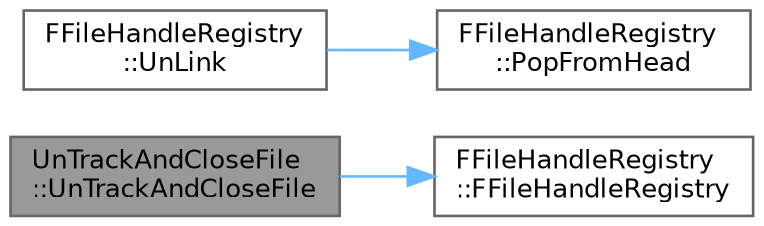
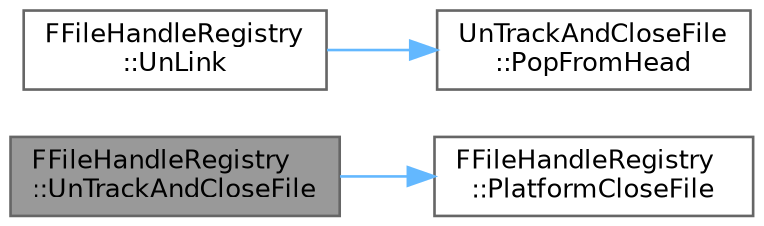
node "FFileHandleRegistry ::PopFromHead": label "FFileHandleRegistry ::PopFromHead" -> "UnTrackAndCloseFile ::PopFromHead"
node "UnTrackAndCloseFile ::UnTrackAndCloseFile": label "UnTrackAndCloseFile ::UnTrackAndCloseFile" -> "FFileHandleRegistry ::UnTrackAndCloseFile"
node "FFileHandleRegistry ::FFileHandleRegistry": label "FFileHandleRegistry ::FFileHandleRegistry" -> "FFileHandleRegistry ::PlatformCloseFile"
